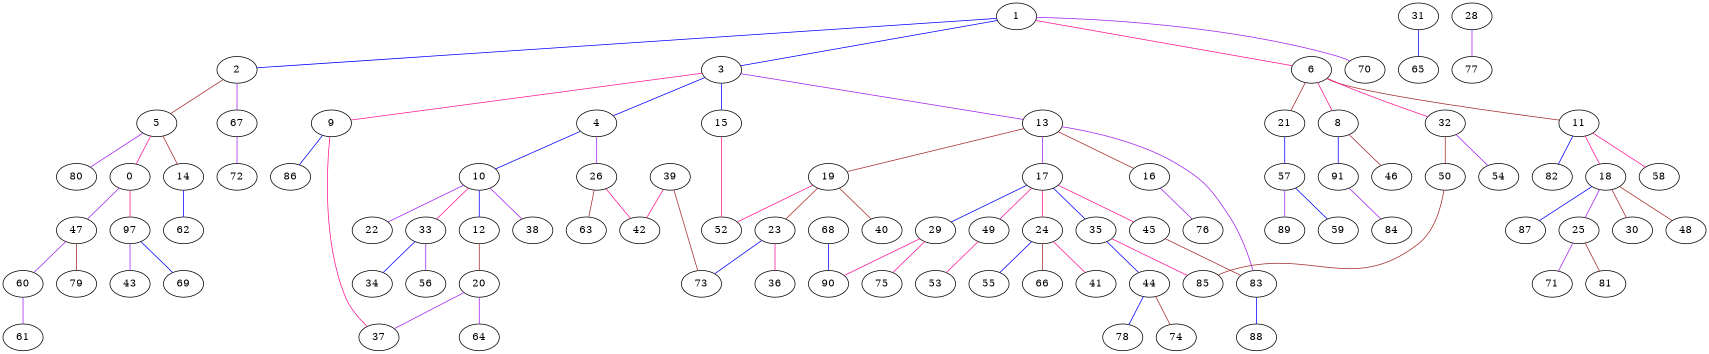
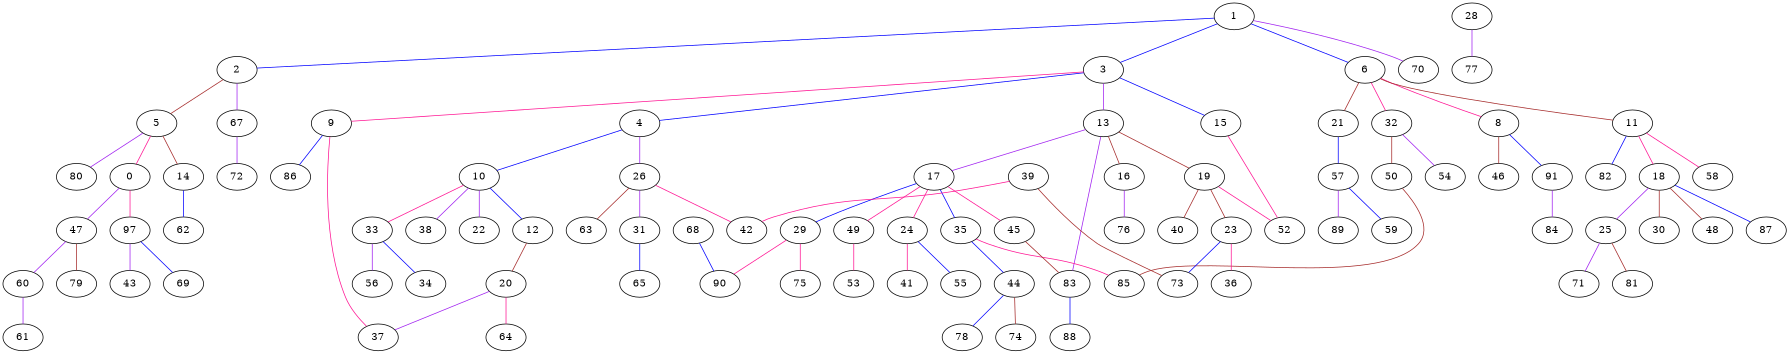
edge "1" -- "6": color deeppink -> blue
edge "26" -- "31": added
node "66": removed
edge "20" -- "64": color purple -> deeppink
